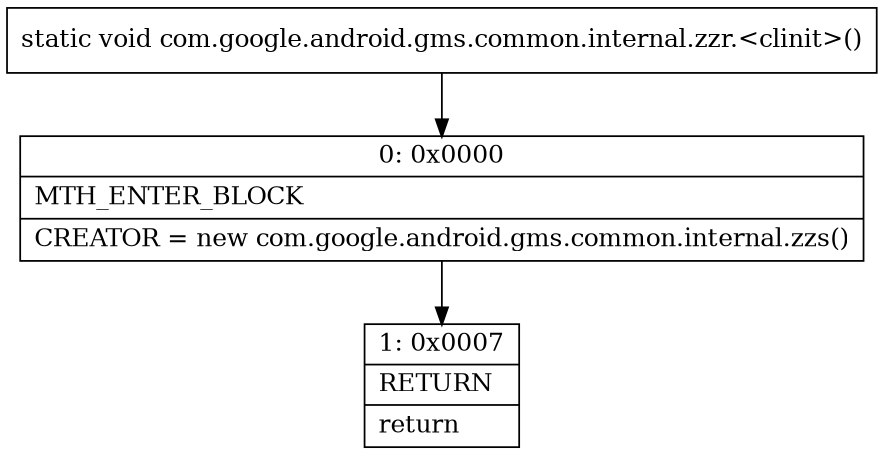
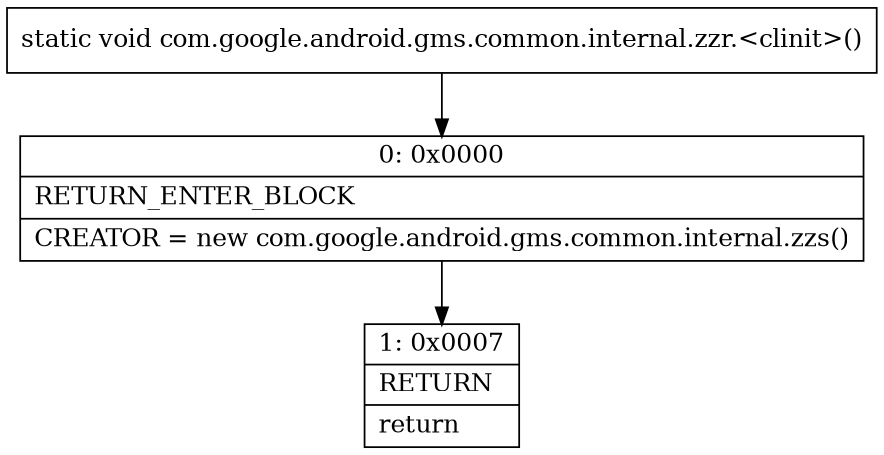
node "0: 0x0000": text "MTH_ENTER_BLOCK" -> "RETURN_ENTER_BLOCK"
